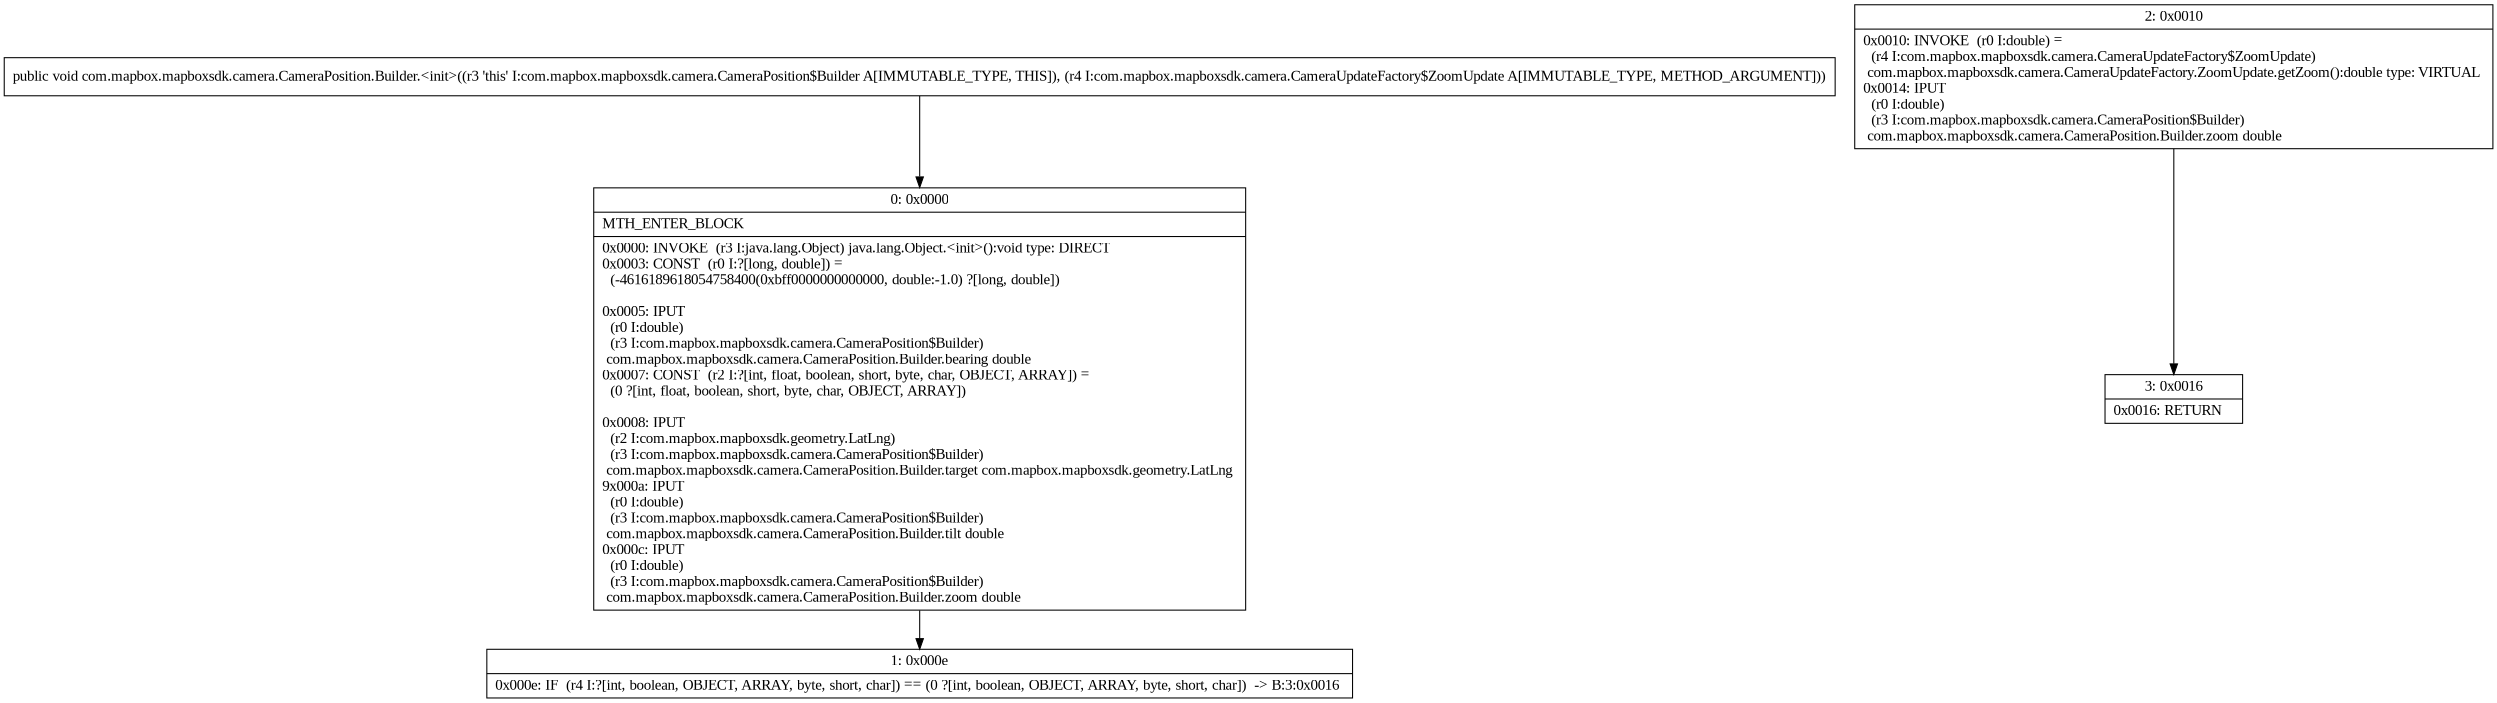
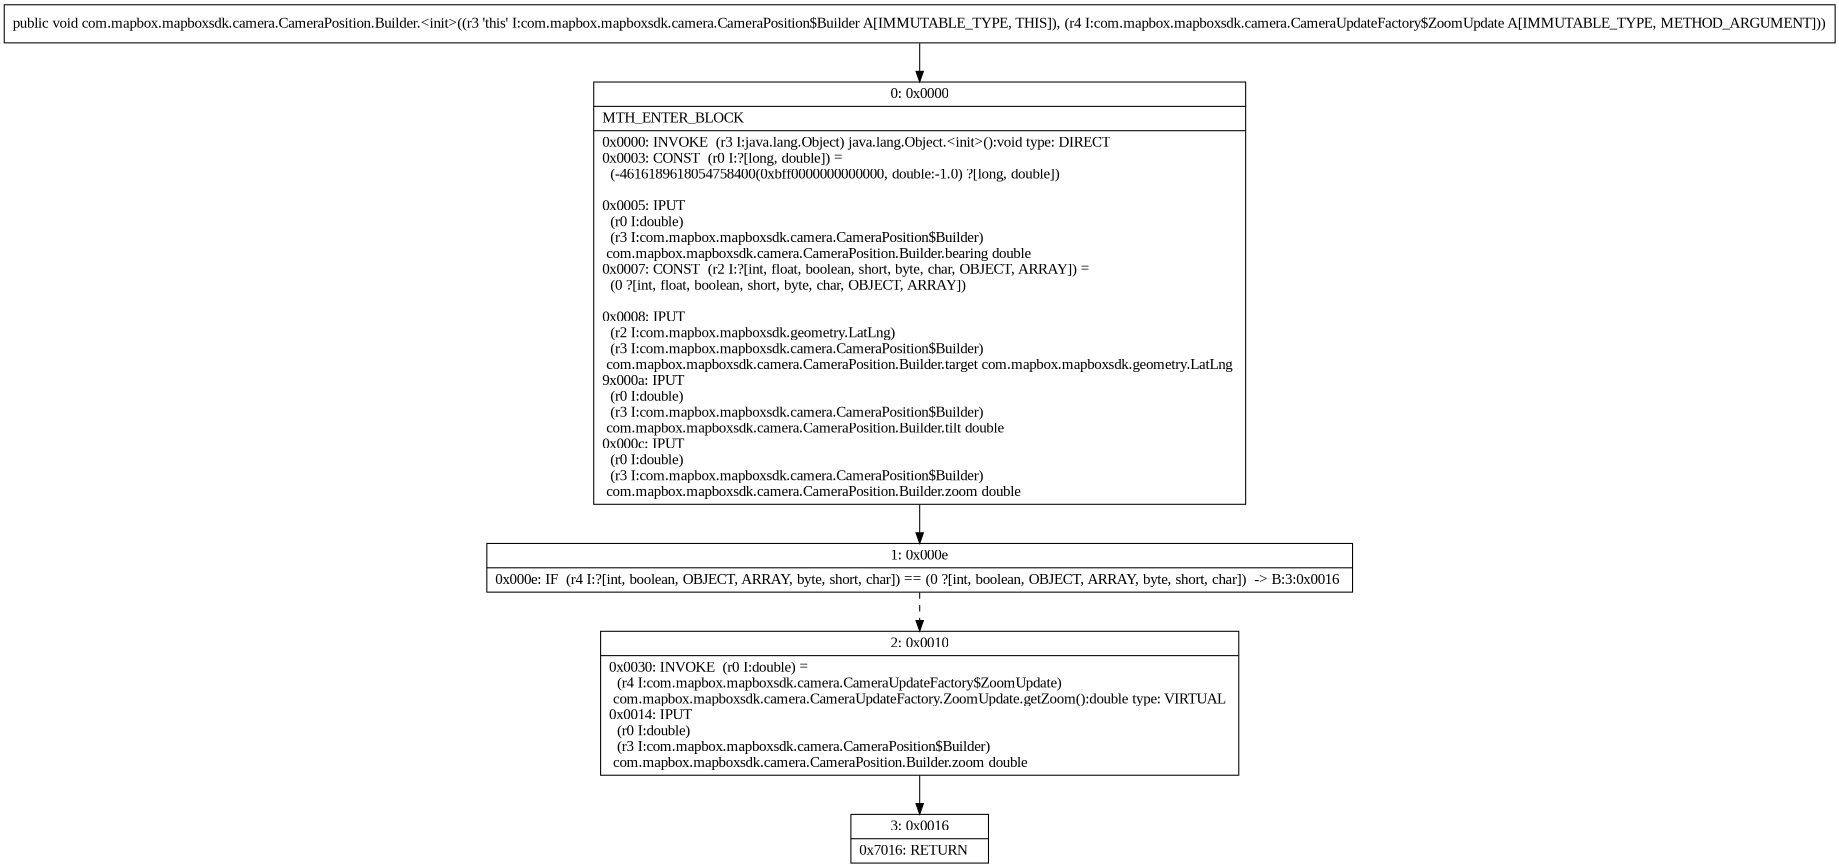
node "2: 0x0010": text "0x0010: INVOKE  (r0 I:double) =" -> "0x0030: INVOKE  (r0 I:double) ="
node "3: 0x0016": text "0x0016: RETURN" -> "0x7016: RETURN"
edge "1: 0x000e" -> "2: 0x0010": added
